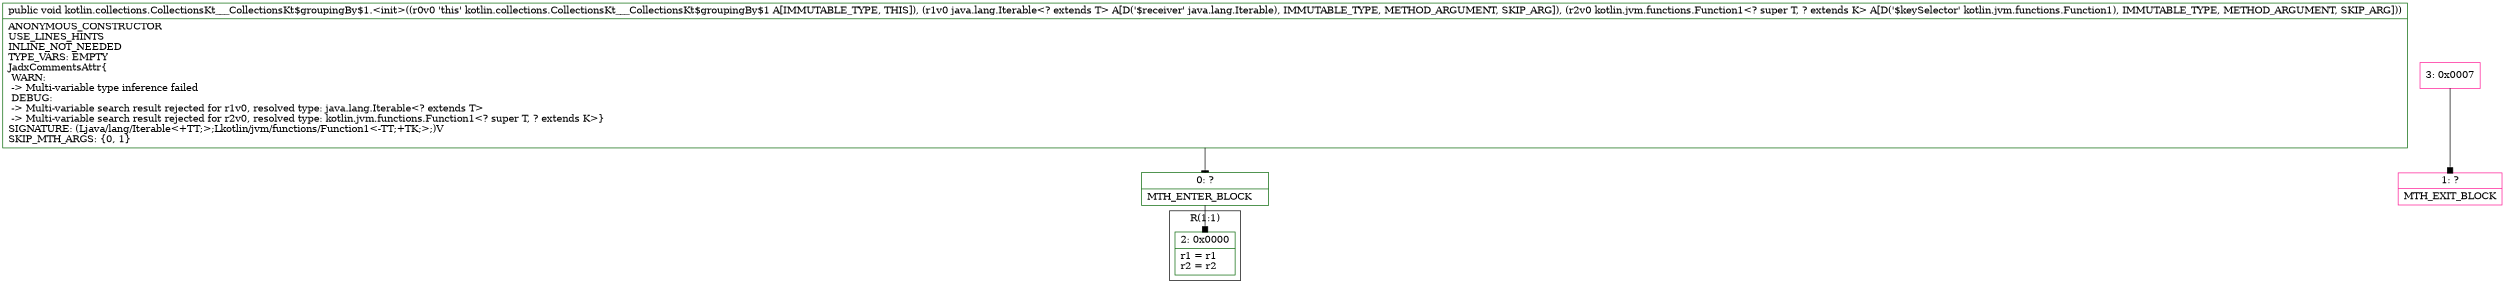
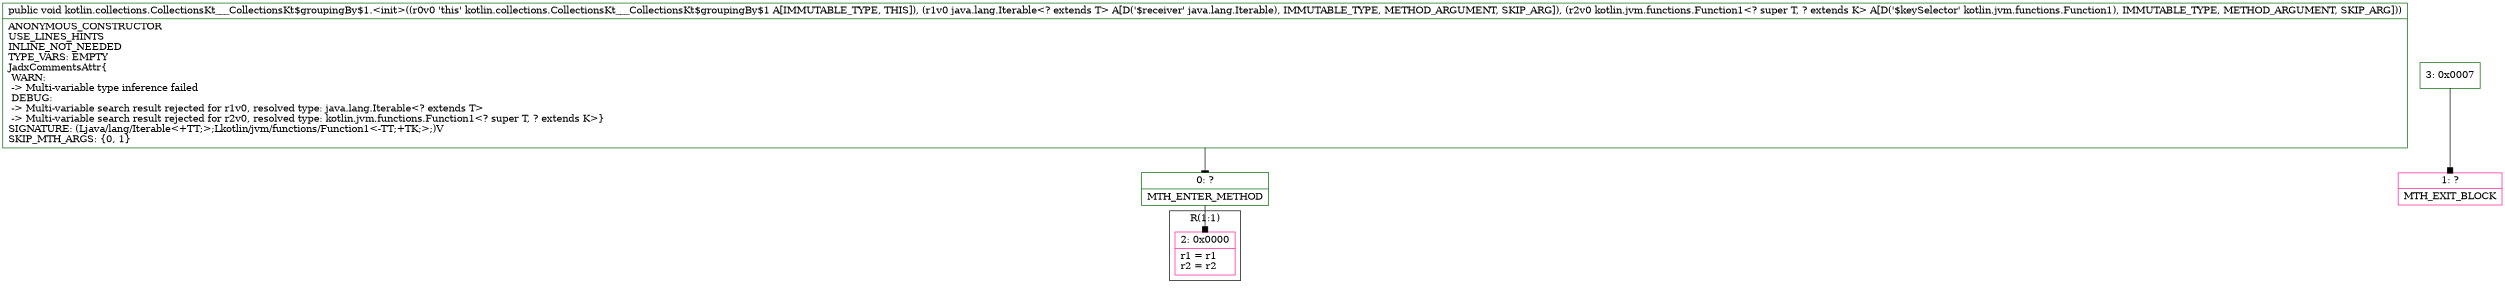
node "3: 0x0007": color deeppink -> darkgreen
node "0: ?": text "MTH_ENTER_BLOCK" -> "MTH_ENTER_METHOD"
node "2: 0x0000": color darkgreen -> deeppink
